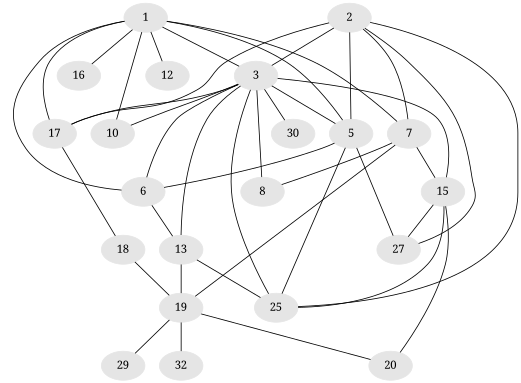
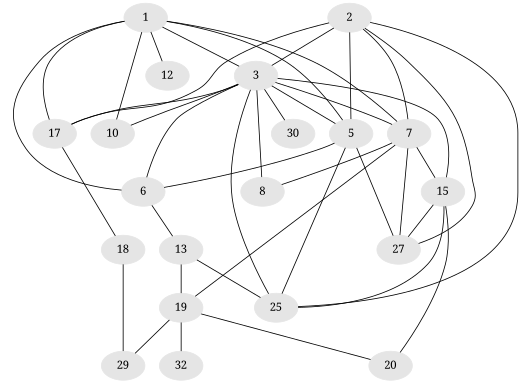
node "16": removed
edge "3" -- "13": now "3" -- "7"
edge "7" -- "27": added
edge "18" -- "19": now "18" -- "29"
